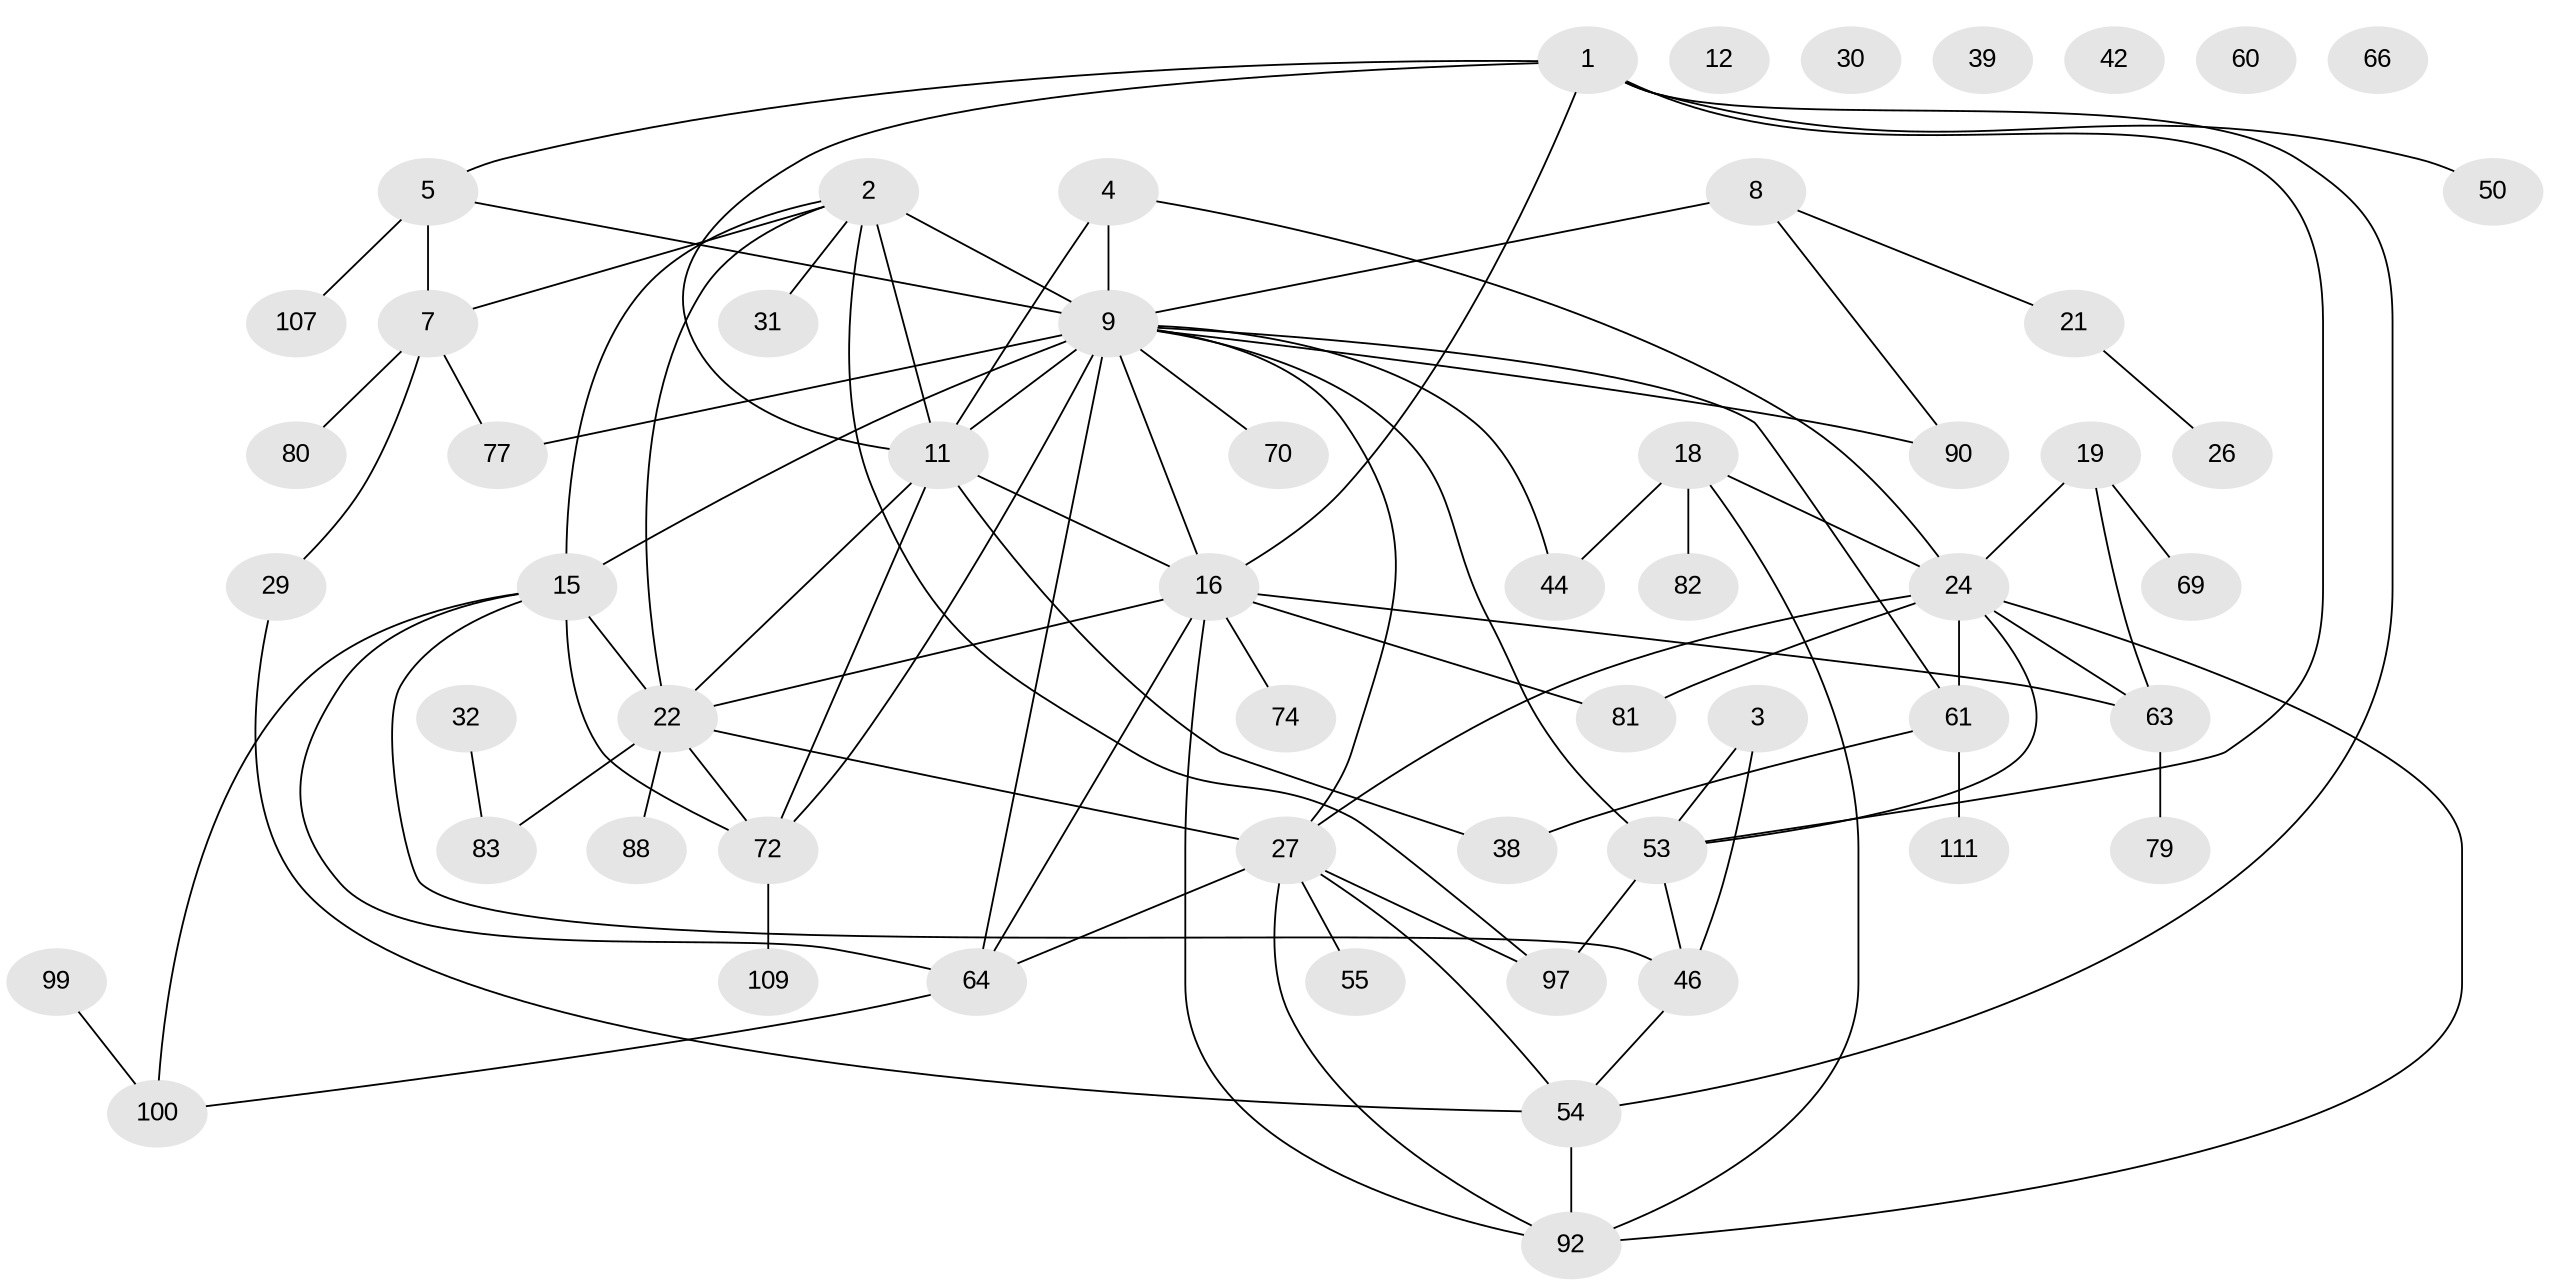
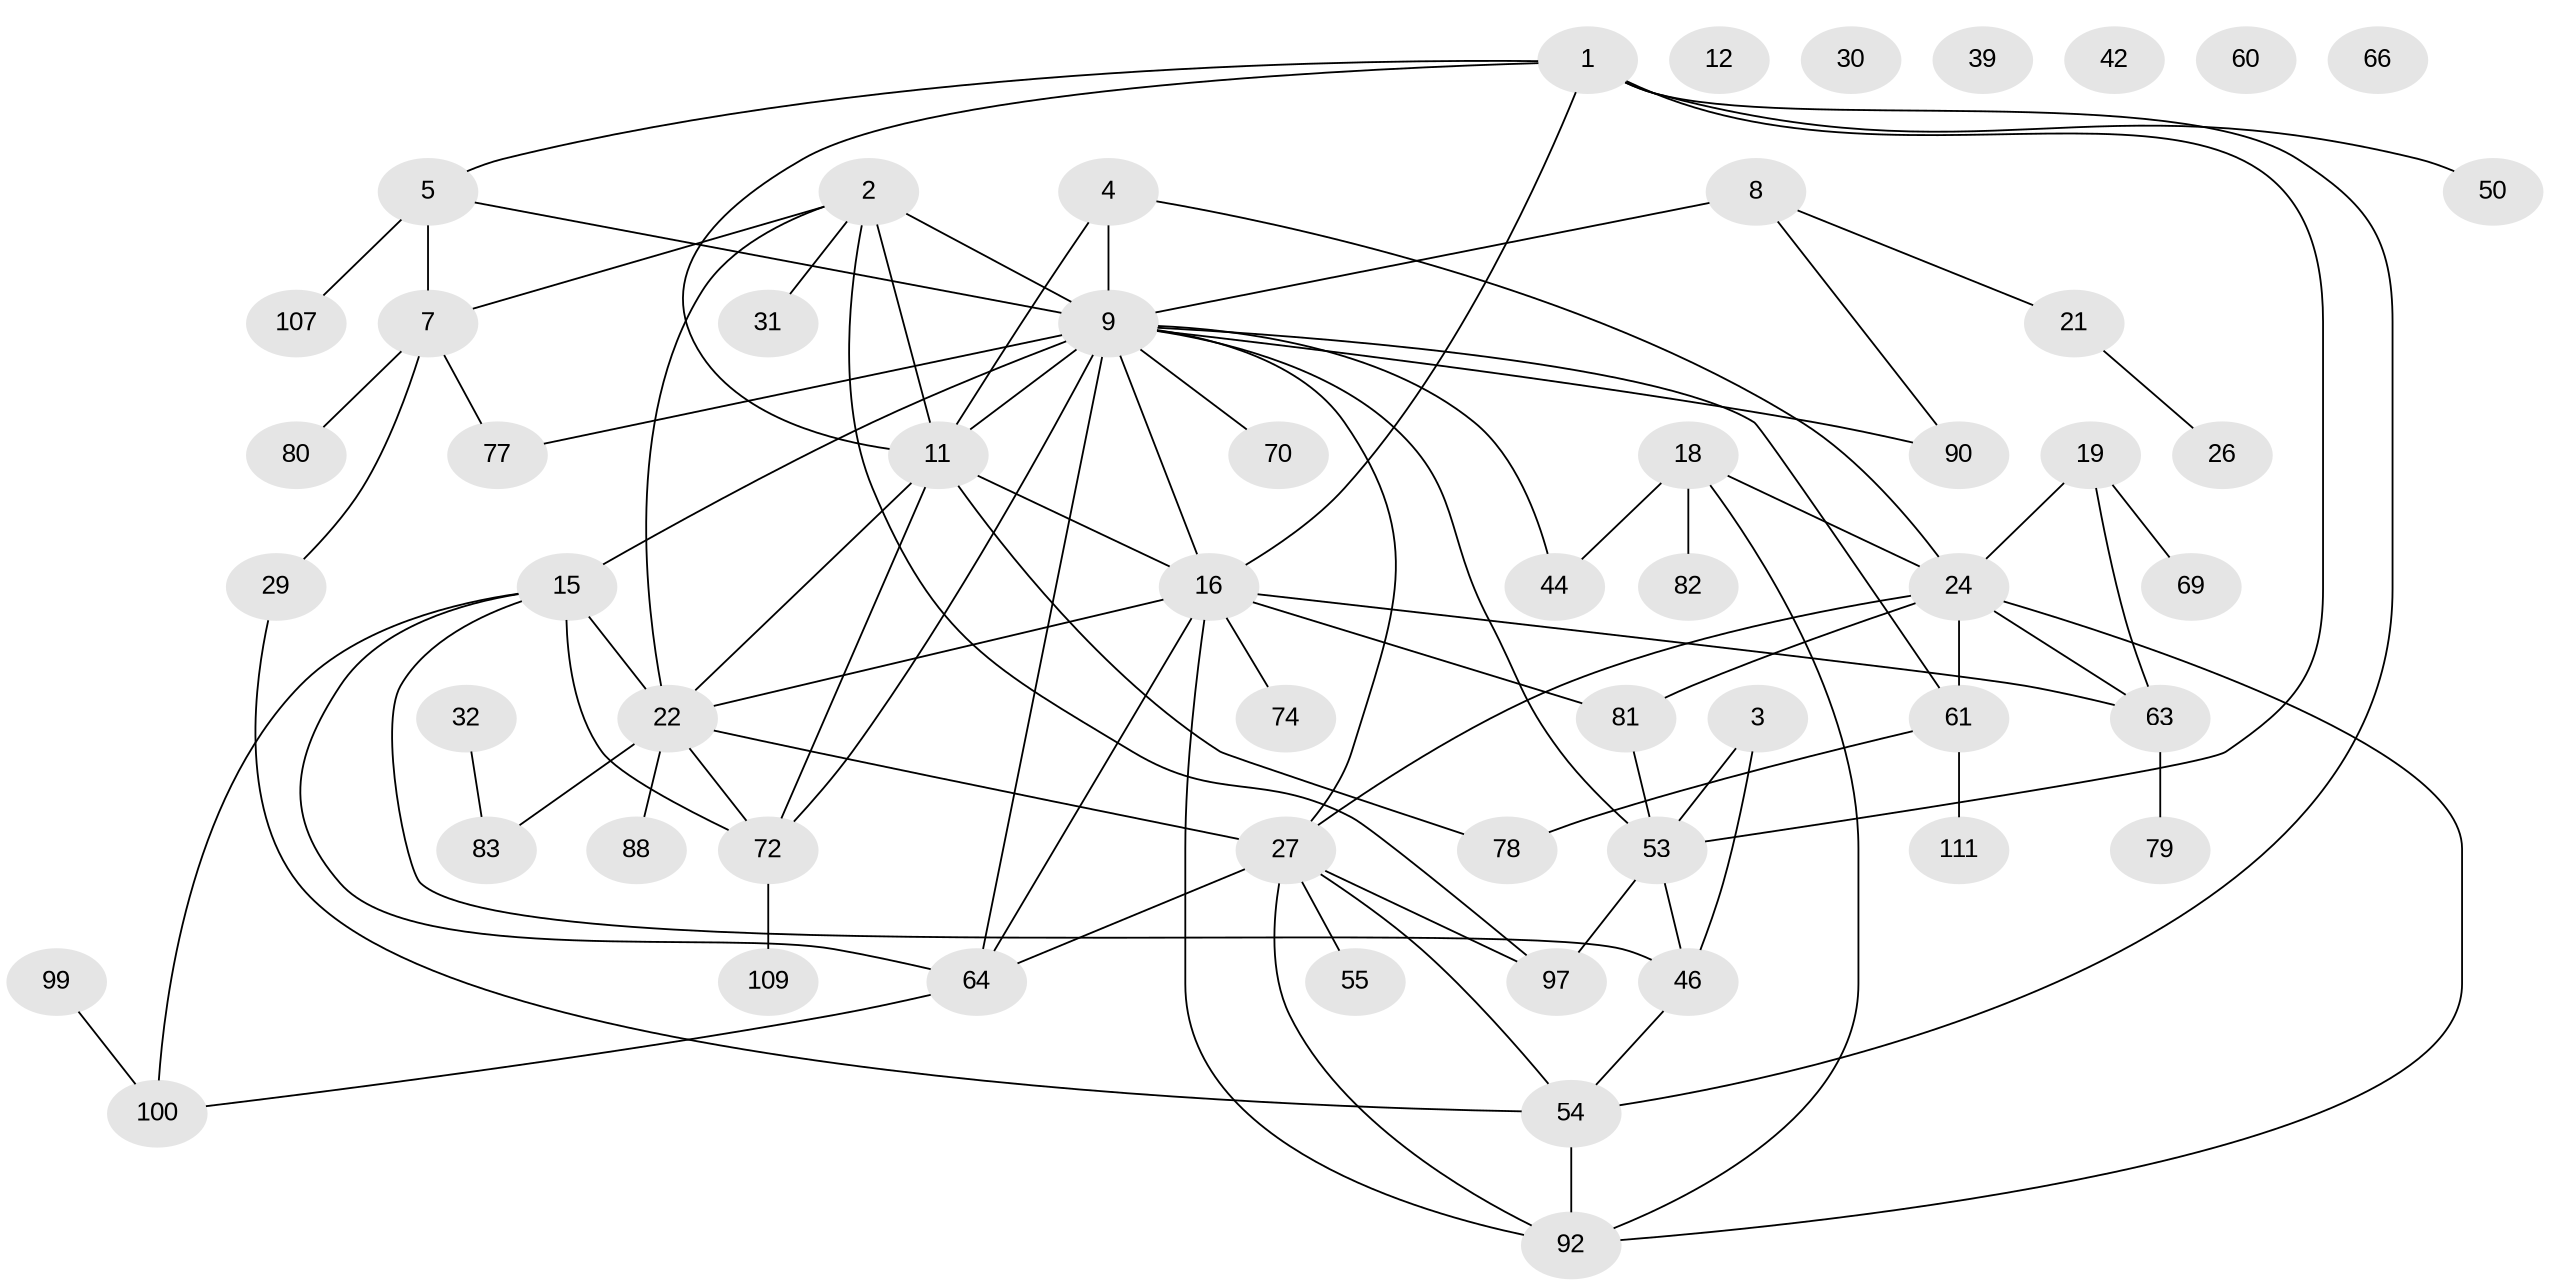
edge "2" -- "15": removed
edge "24" -- "53": now "81" -- "53"
node "38": label "38" -> "78"
